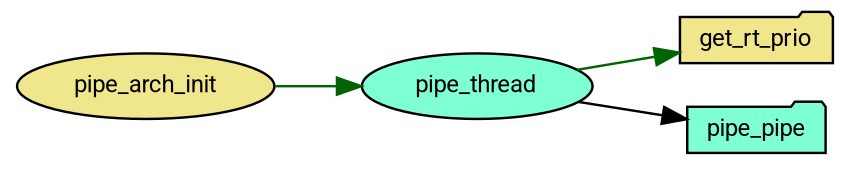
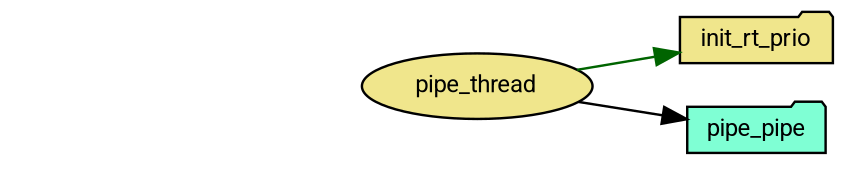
node "get_rt_prio": label "get_rt_prio" -> "init_rt_prio"
node "pipe_arch_init": removed
node "pipe_thread": fillcolor aquamarine -> khaki
